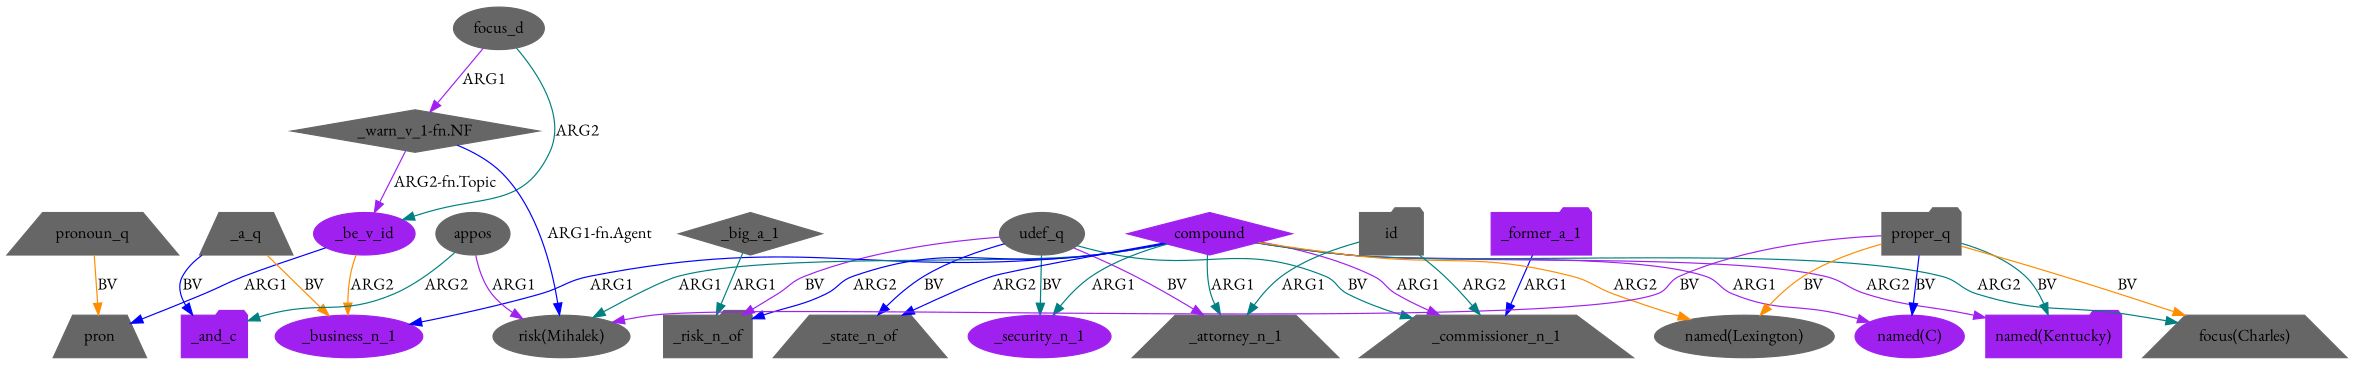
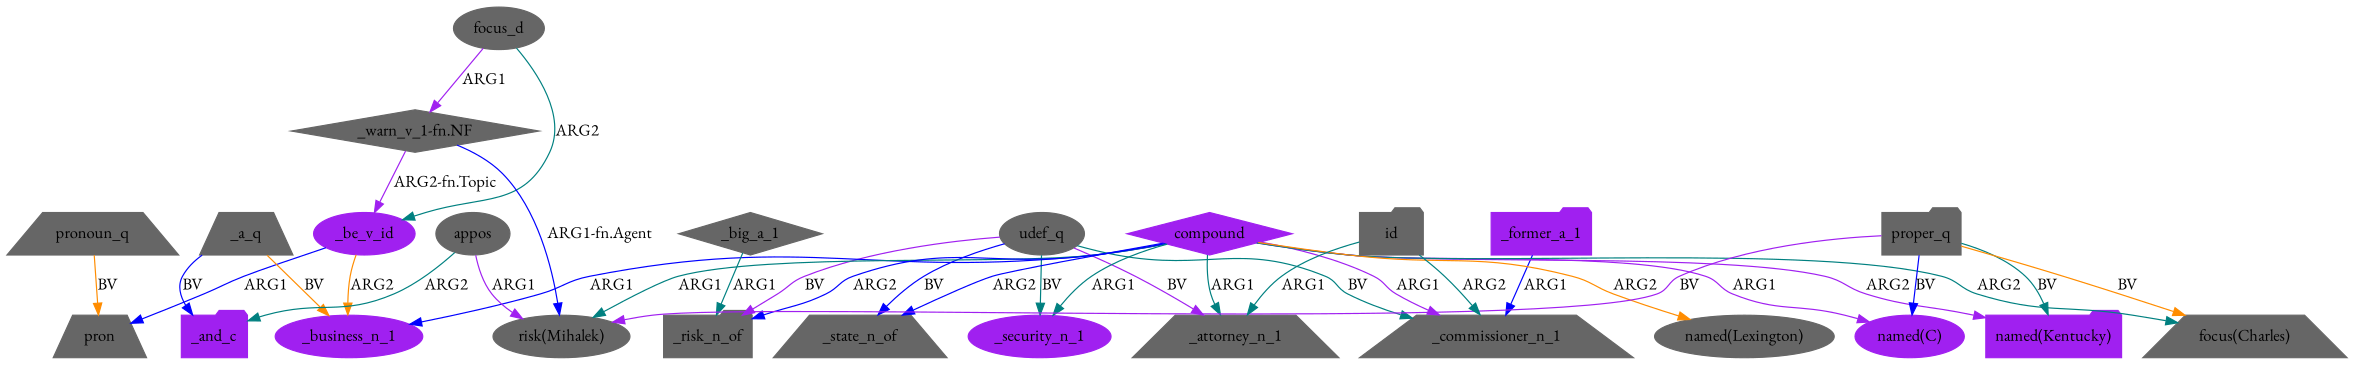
edge "proper_q" -> "named(Lexington)": removed, label "BV"
